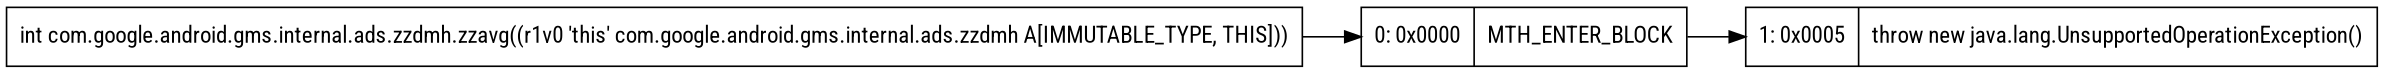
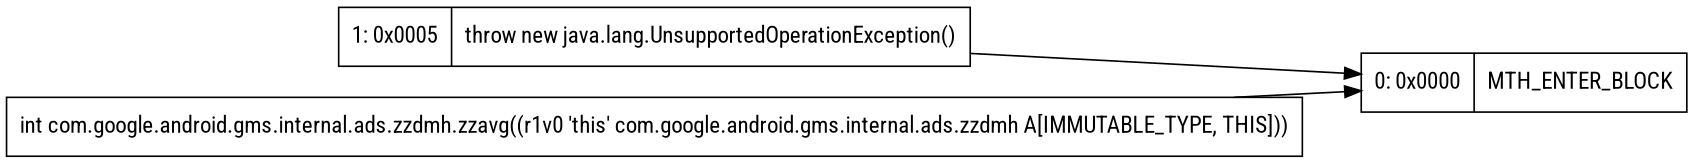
edge "0: 0x0000" -> "1: 0x0005": reversed
